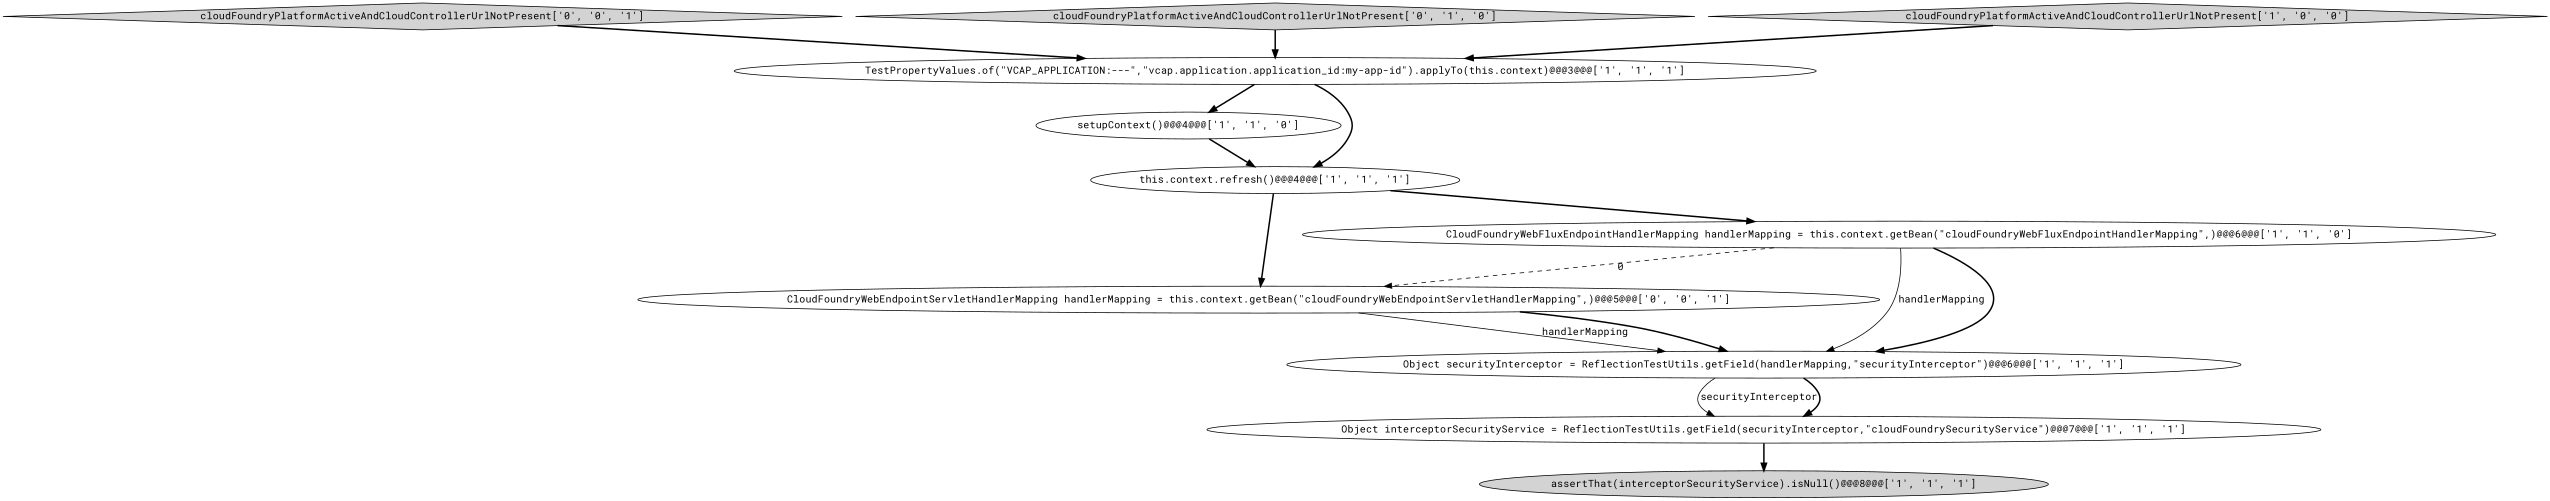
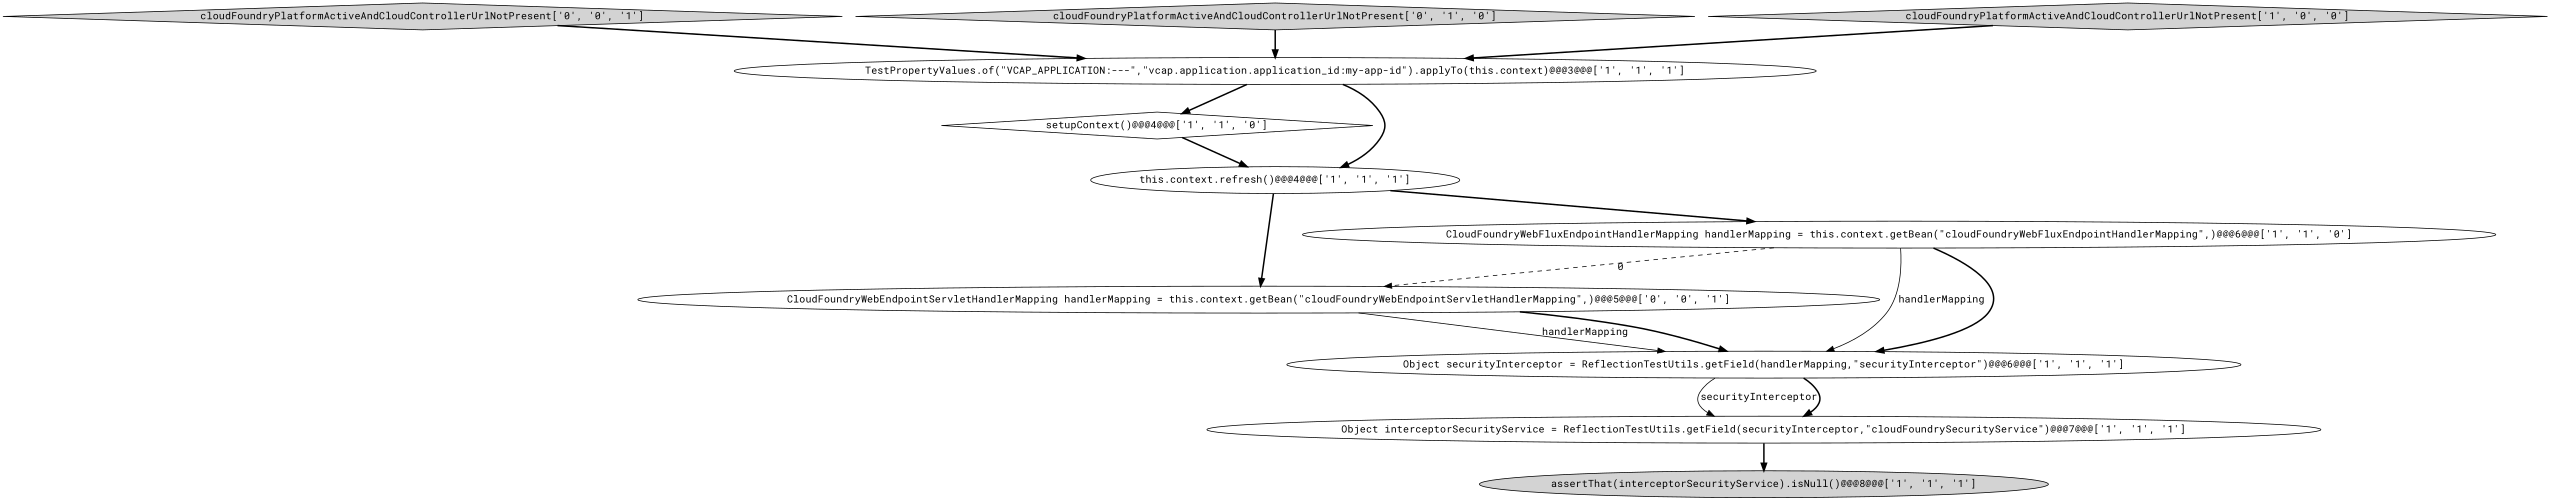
node "setupContext()@@@4@@@['1', '1', '0']": shape ellipse -> diamond
